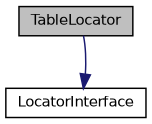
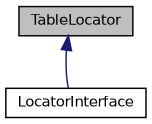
edge "TableLocator" -> "LocatorInterface": reversed
